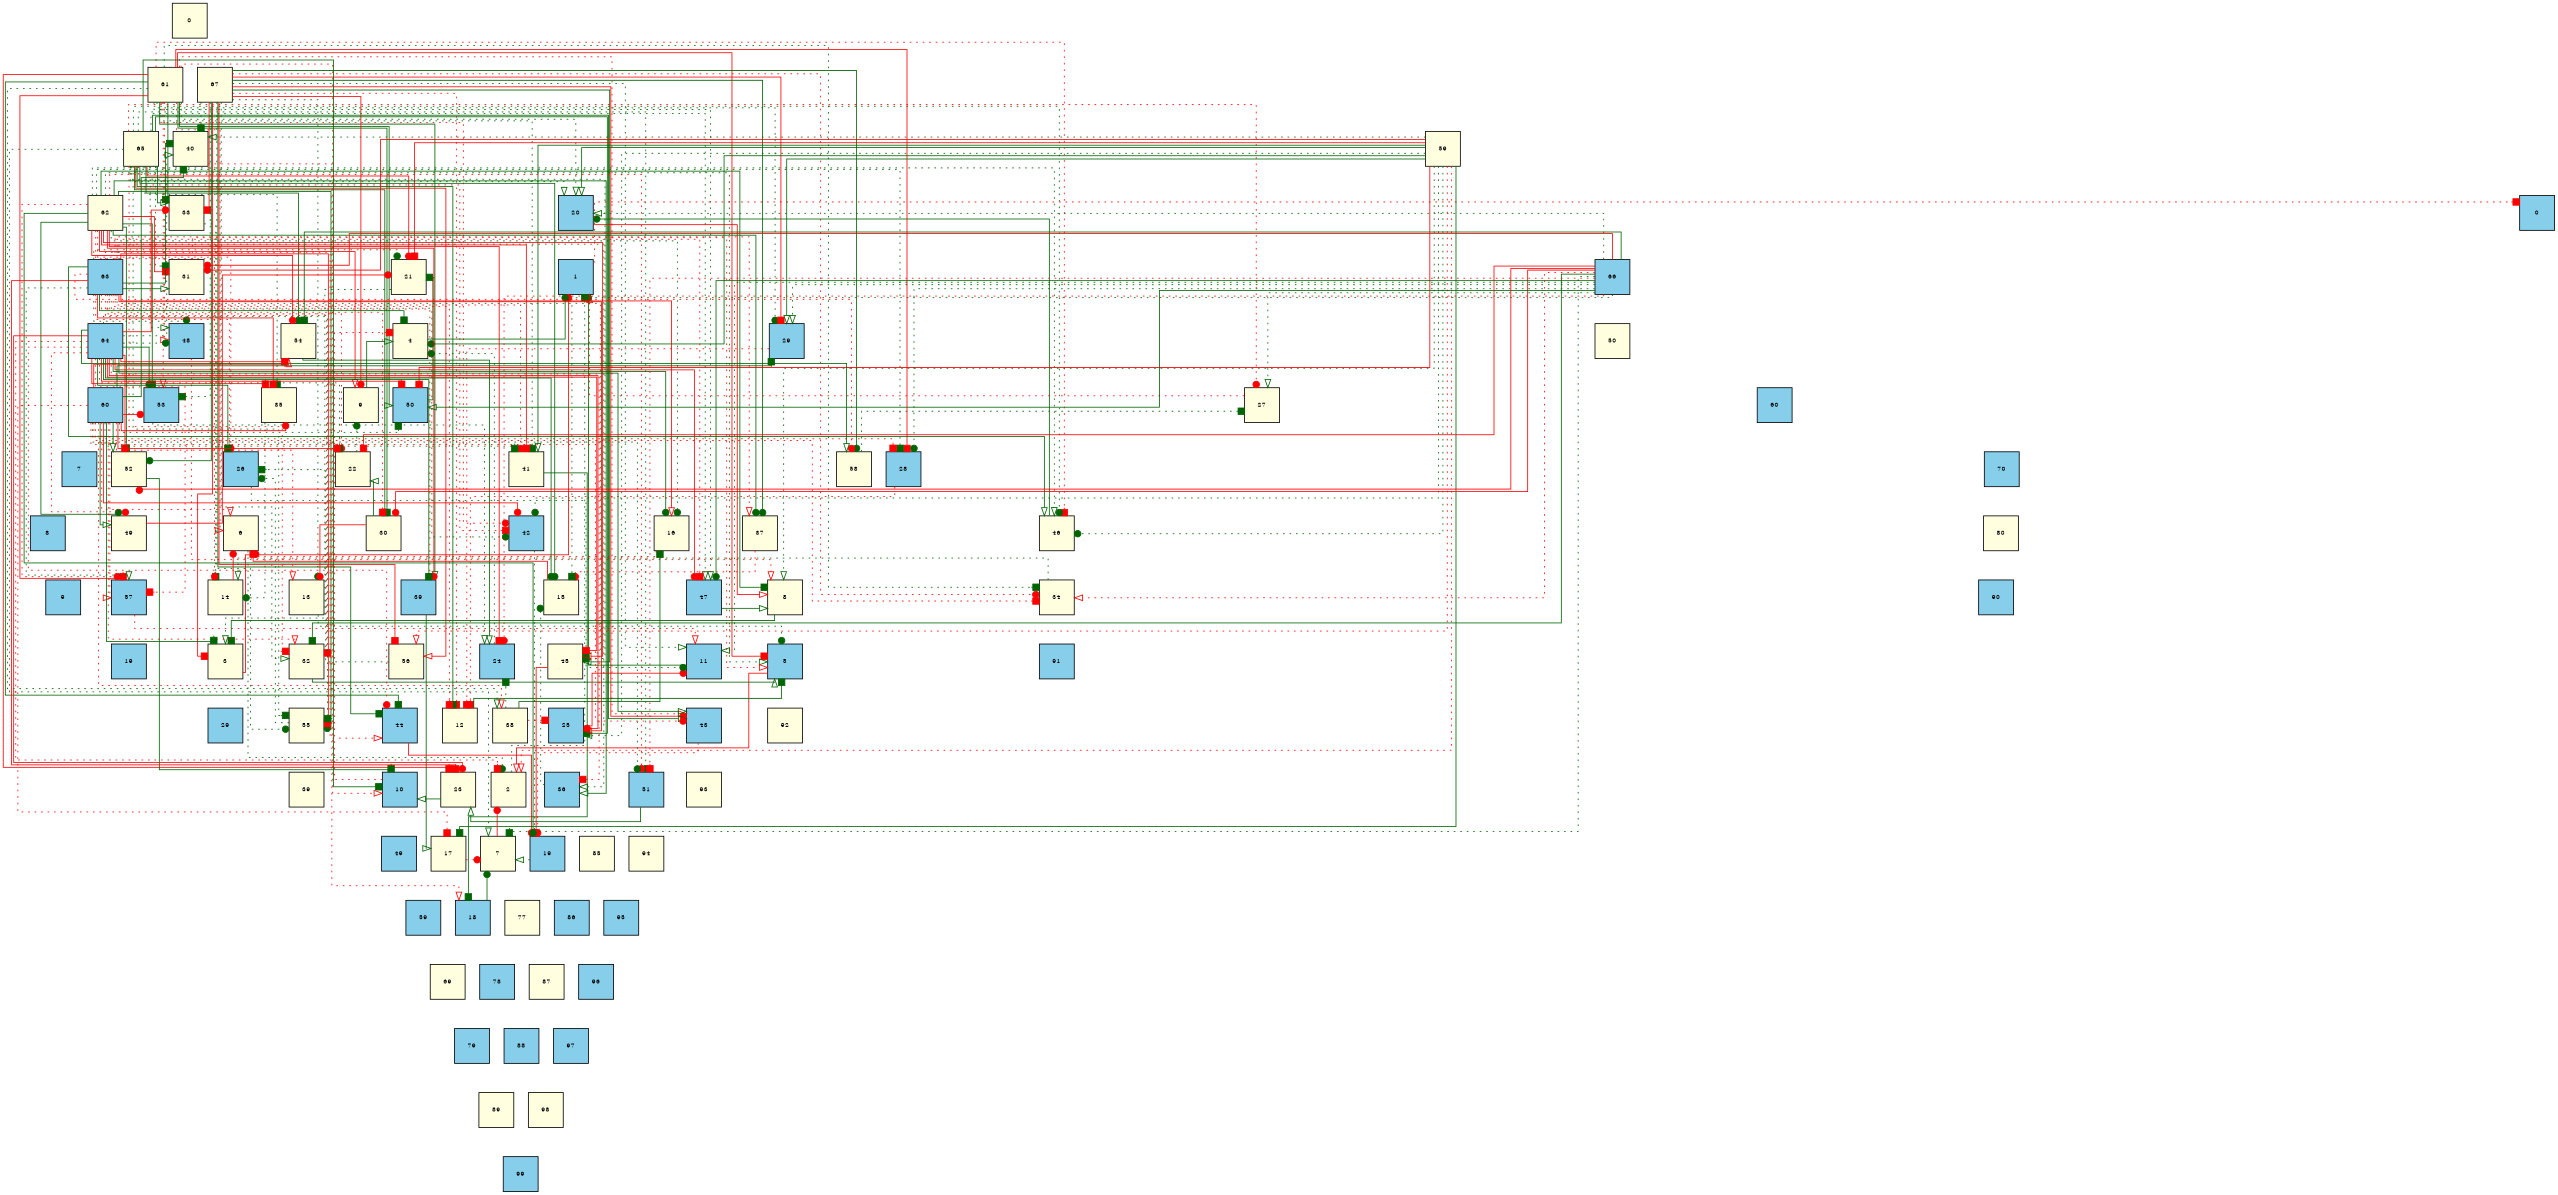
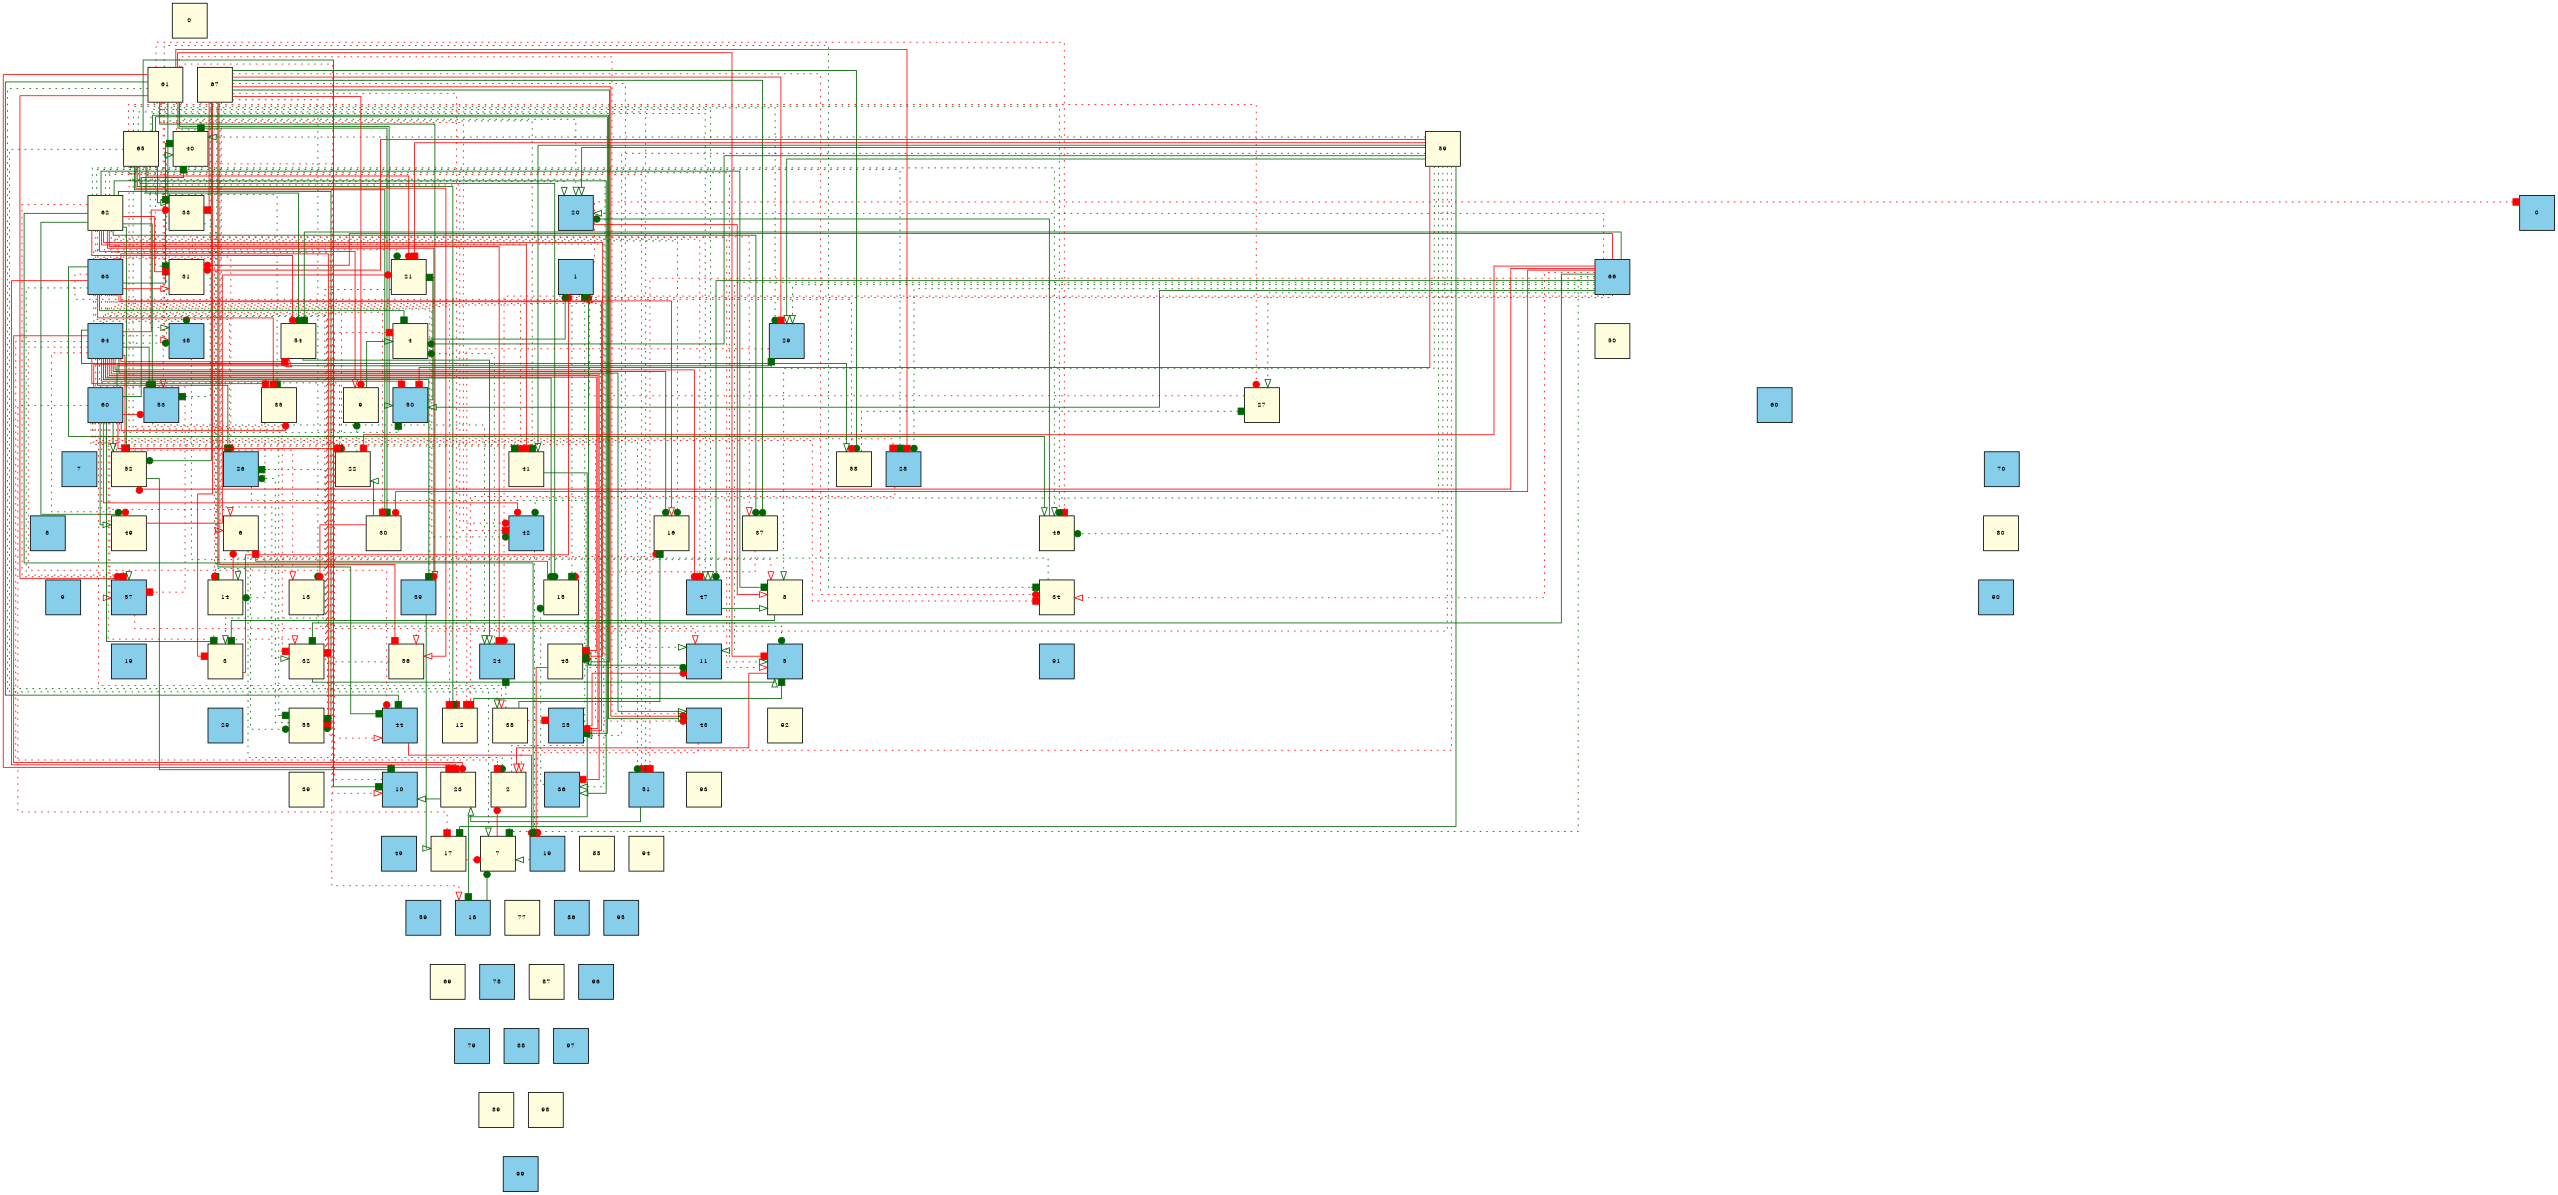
edge "63" -> "31": color darkgreen -> red
edge "64" -> "36": style dotted -> solid
edge "16" -> "6": reversed
